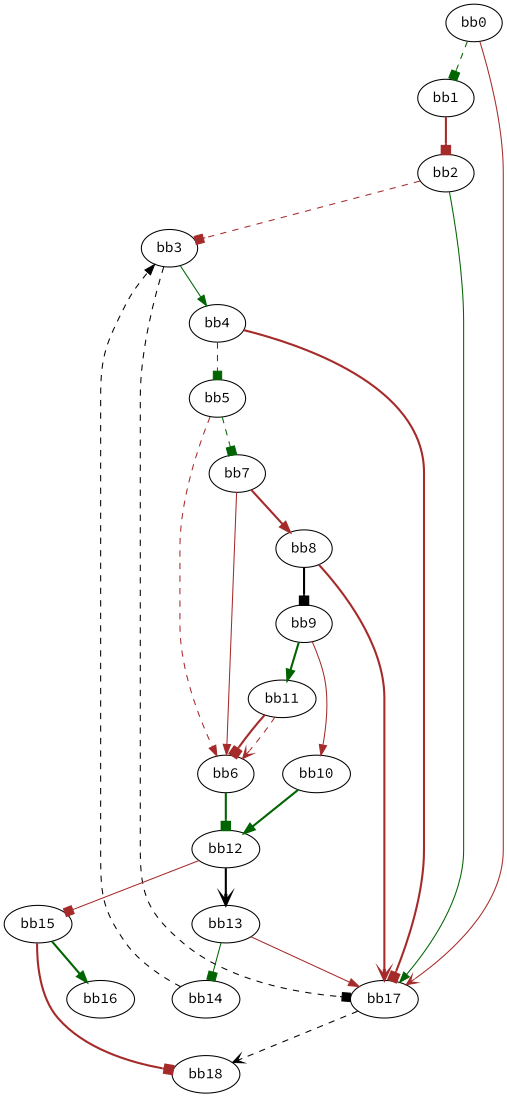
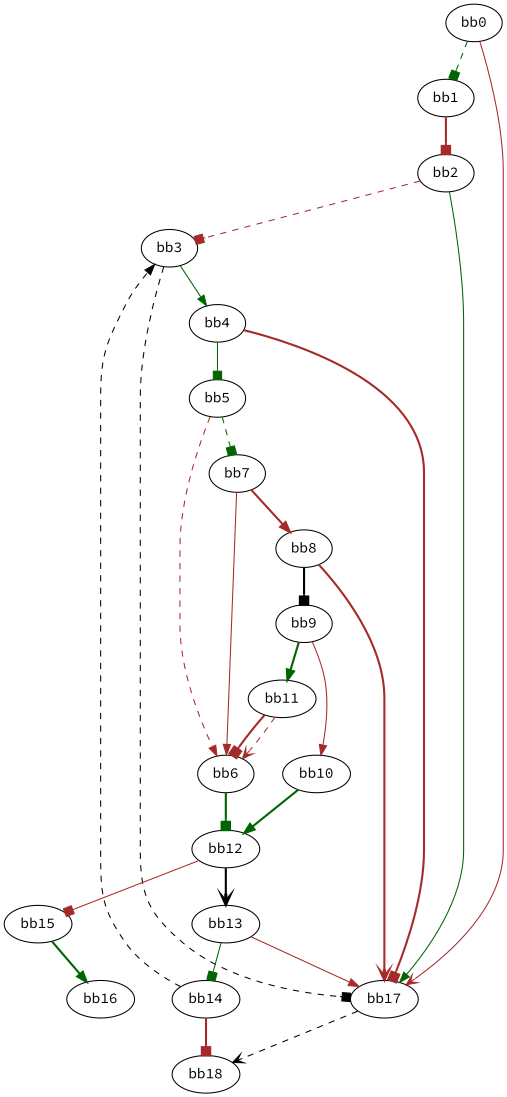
edge "bb4" -> "bb5": style dashed -> solid
edge "bb15" -> "bb18": now "bb14" -> "bb18"
